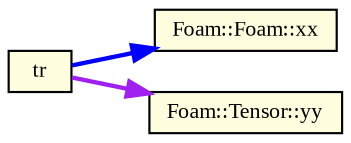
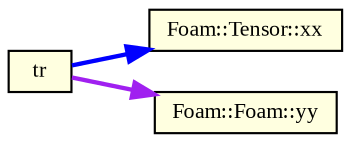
node "Foam::Foam::xx": label "Foam::Foam::xx" -> "Foam::Tensor::xx"
node "Foam::Tensor::yy": label "Foam::Tensor::yy" -> "Foam::Foam::yy"
